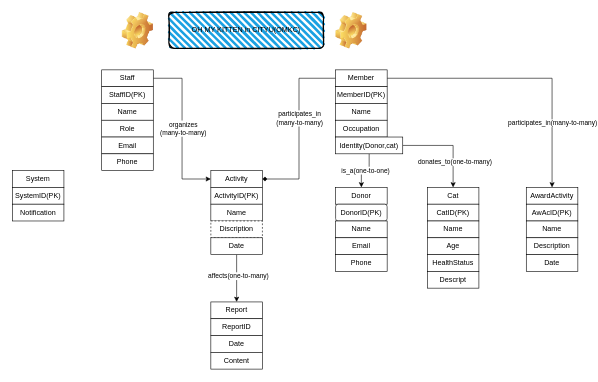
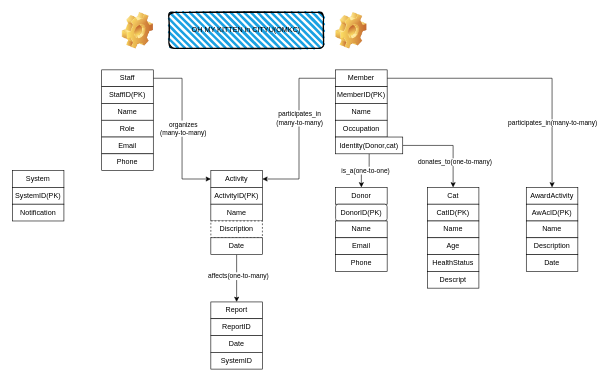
edge "Member" -> "Activity": arrowhead diamond -> classic
node "Content": label "Content" -> "SystemID"
